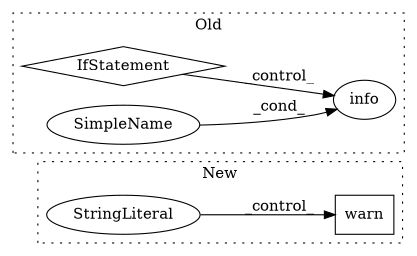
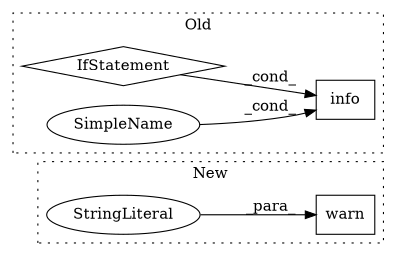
edge "IfStatement" -> "info": label "_control_" -> "_cond_"
node "info": shape ellipse -> box
edge "StringLiteral" -> "warn": label "_control_" -> "_para_"
